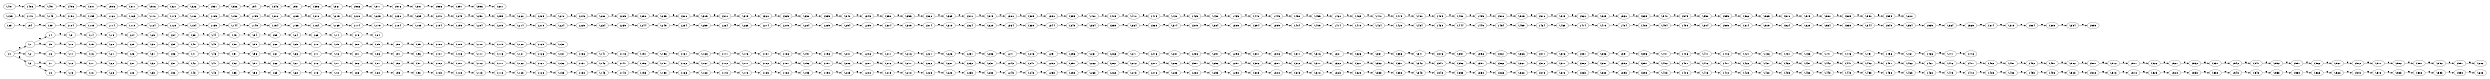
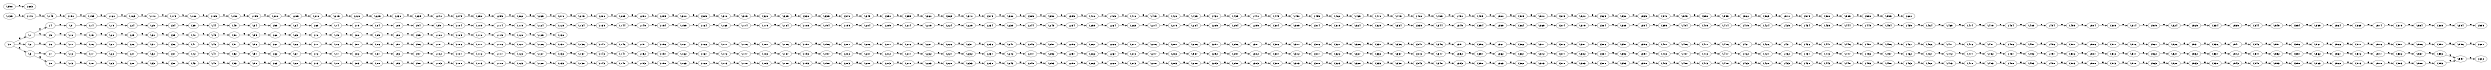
edge "S84" -> "S89": added, label "G"
edge "S476" -> "S481": added, label "A"
edge "S593" -> "S598": now "S593" -> "S597"
